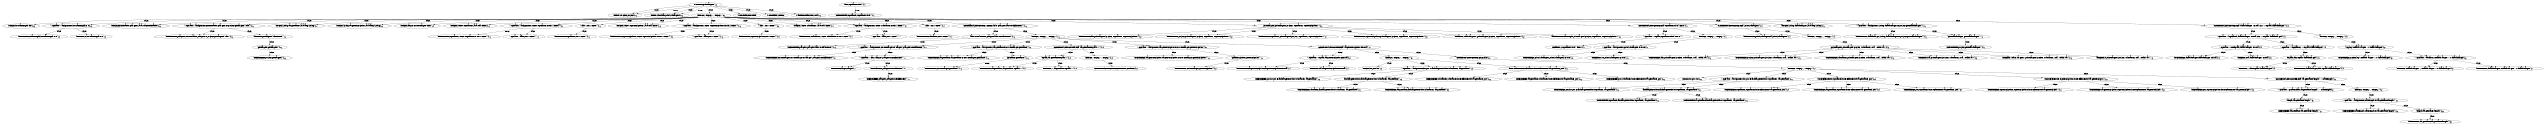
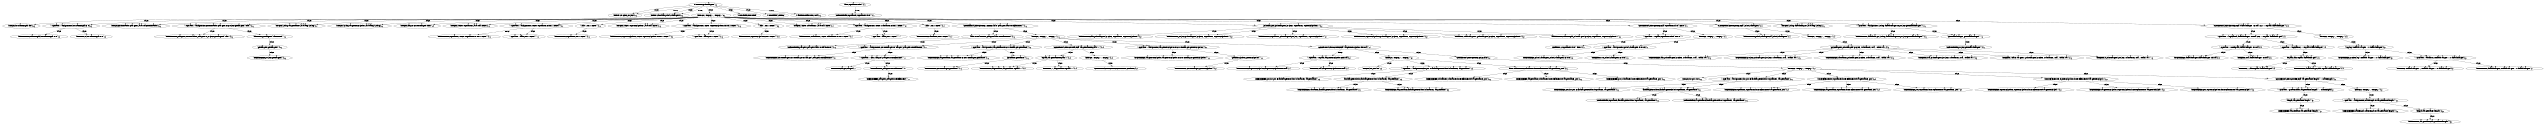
edge "(METHOD,printTargets)" -> "(METHOD_RETURN,void)": label "AST: " -> "DDG: "
edge "(getName,getName())" -> "(IDENTIFIER,currentTarget,getName())": label "DDG: " -> "AST: "
